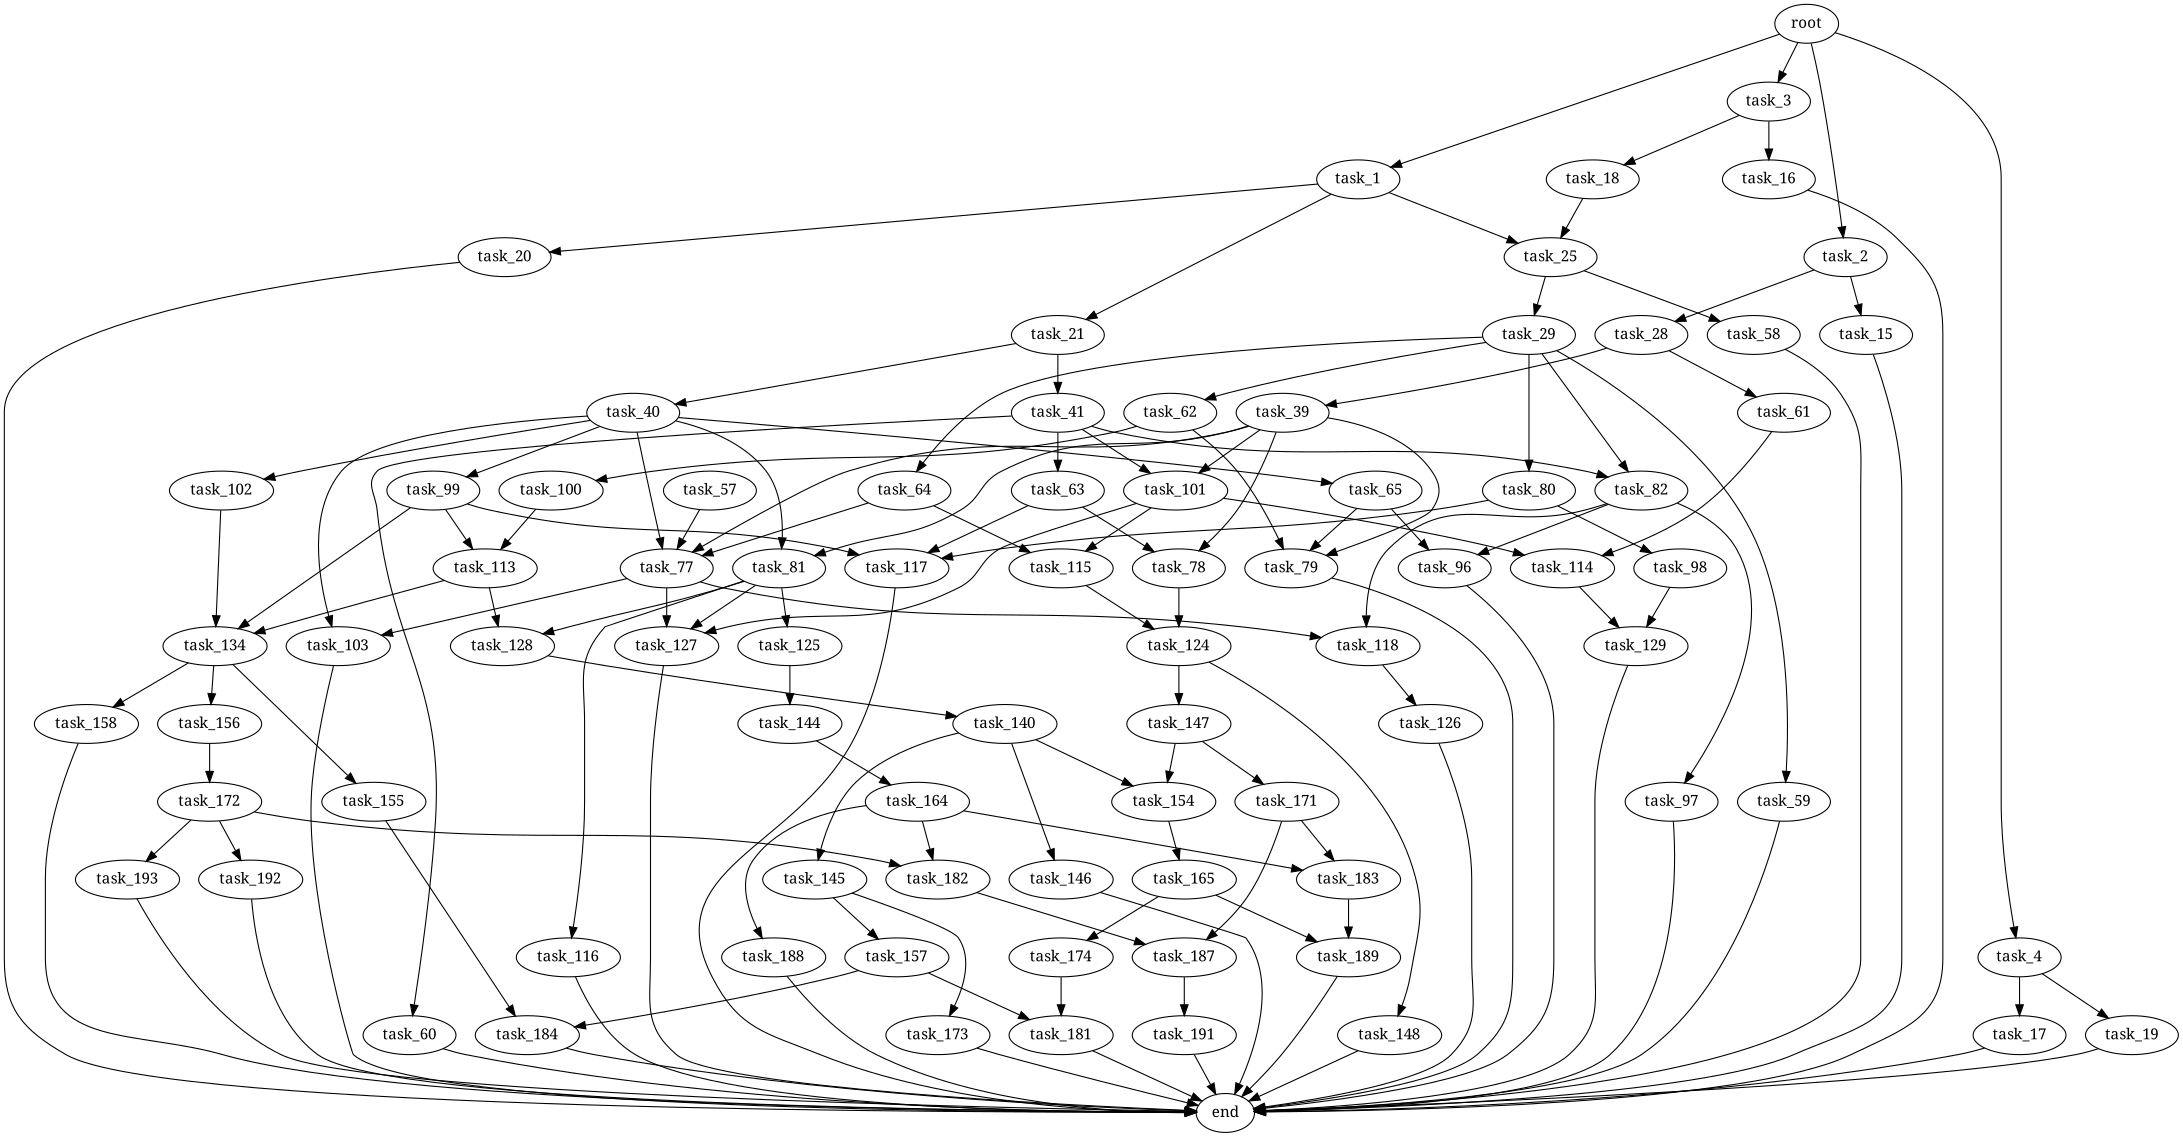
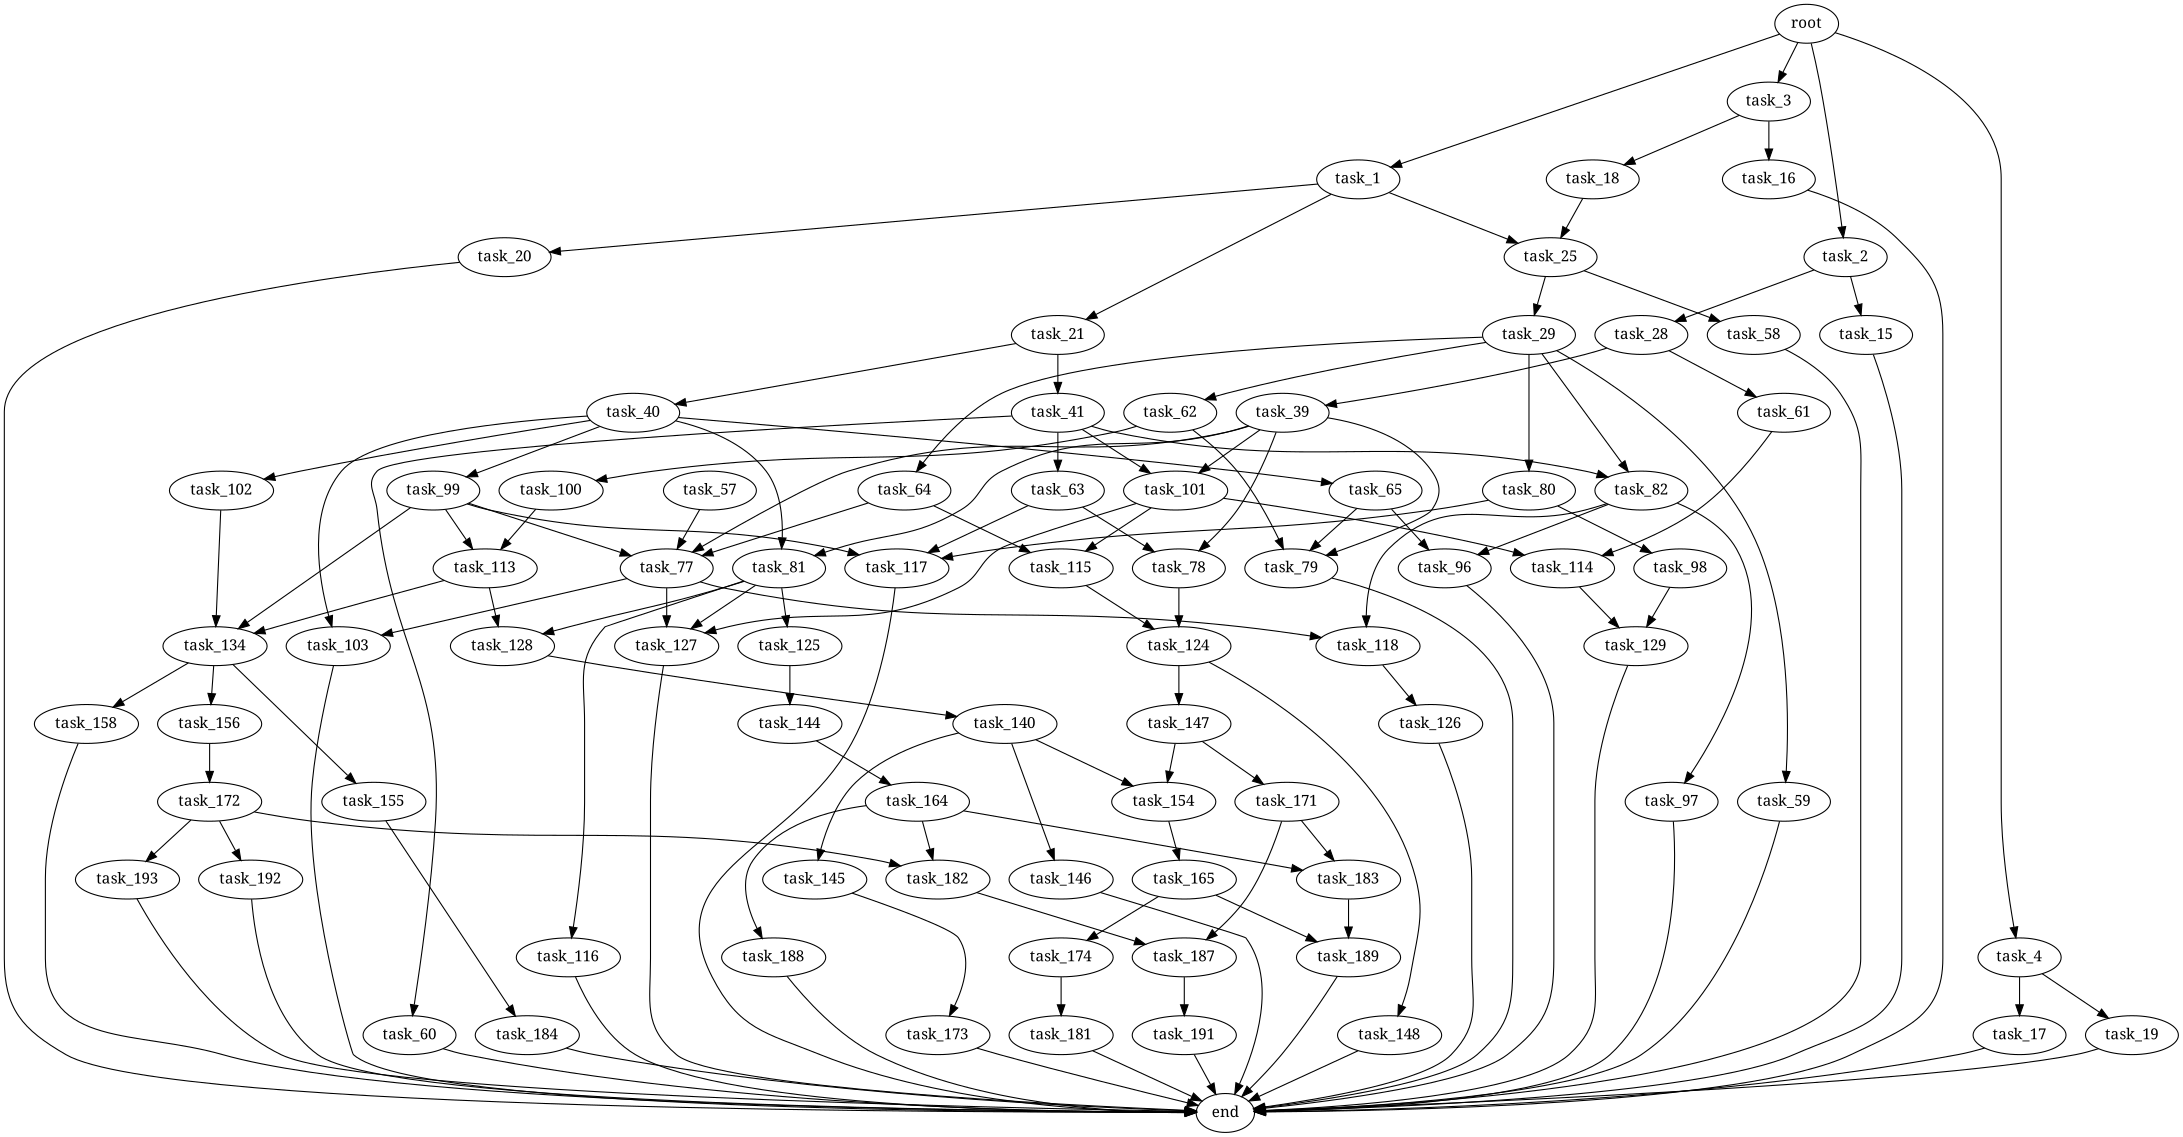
edge "task_40" -> "task_77": now "task_99" -> "task_77"
node "task_157": removed
